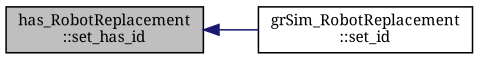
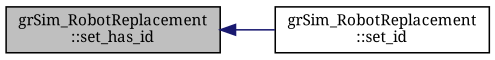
node "has_RobotReplacement ::set_has_id": label "has_RobotReplacement ::set_has_id" -> "grSim_RobotReplacement ::set_has_id"
